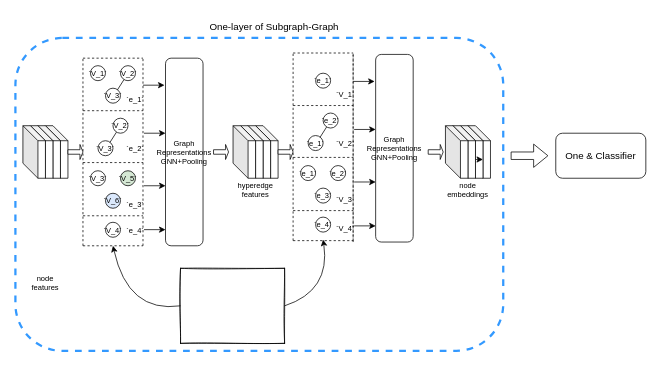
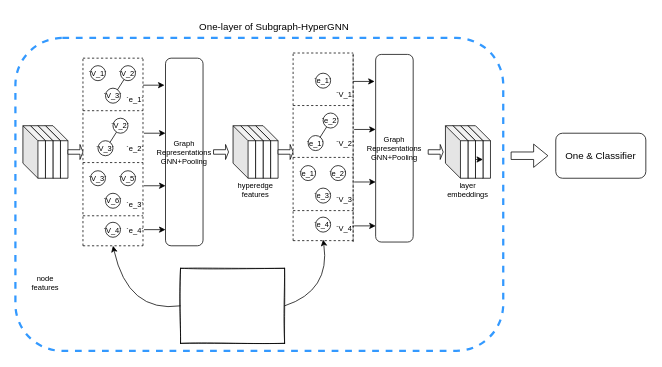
node "One-layer of Subgraph-Graph": label "One-layer of Subgraph-Graph" -> "One-layer of Subgraph-HyperGNN"
node "`V_5`": fillcolor #d5e8d4 -> #ffffff
node "node embeddings": label "node embeddings" -> "layer embeddings"
node "`V_6`": fillcolor #dae8fc -> #ffffff
